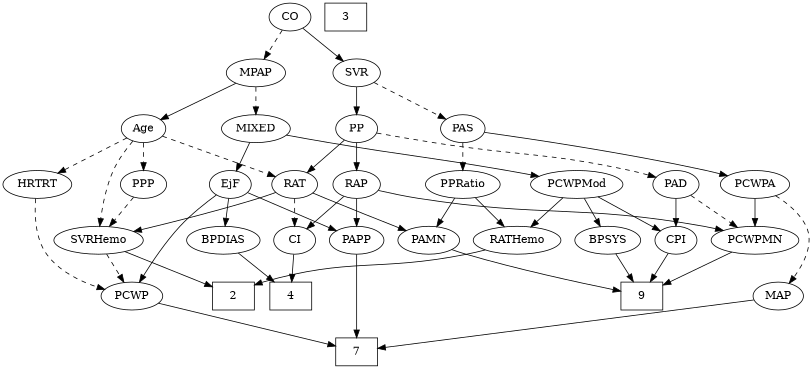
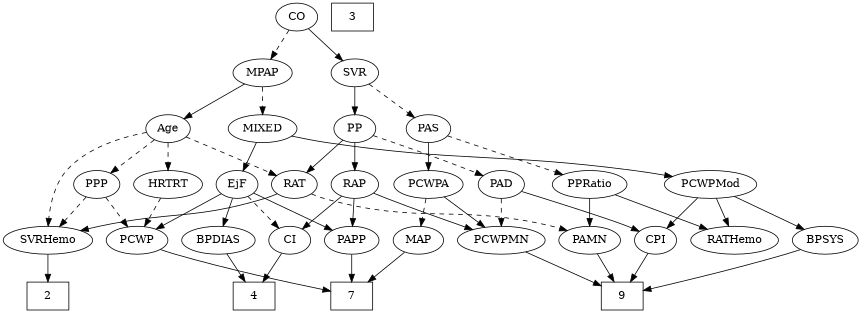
edge "RAT" -> "CI": now "EjF" -> "CI"
edge "RAT" -> "PAMN": style solid -> dashed
edge "SVRHemo" -> "PCWP": now "PPP" -> "PCWP"
edge "RATHemo" -> "2": removed
